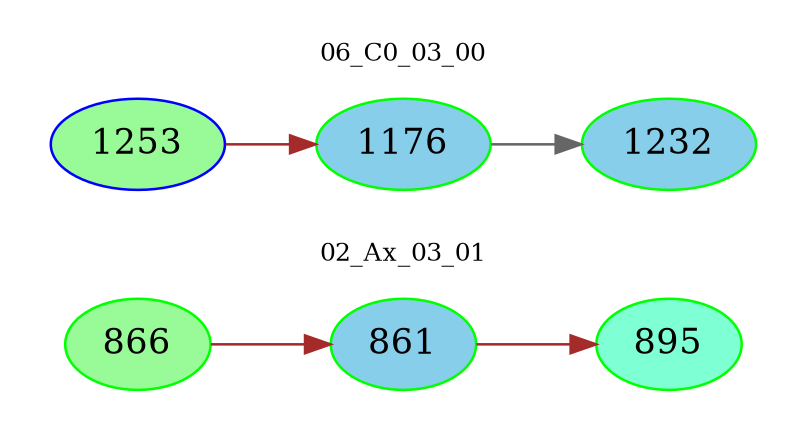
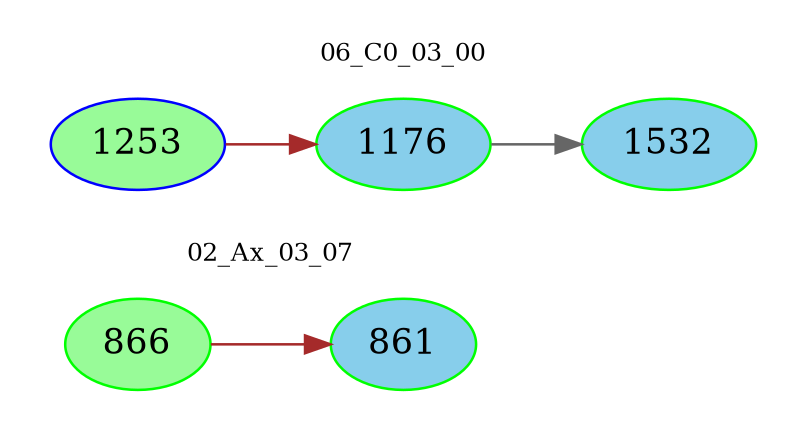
node "1232": label "1232" -> "1532"
cluster "02_Ax_03_01": label "02_Ax_03_01" -> "02_Ax_03_07"
node "895": removed
